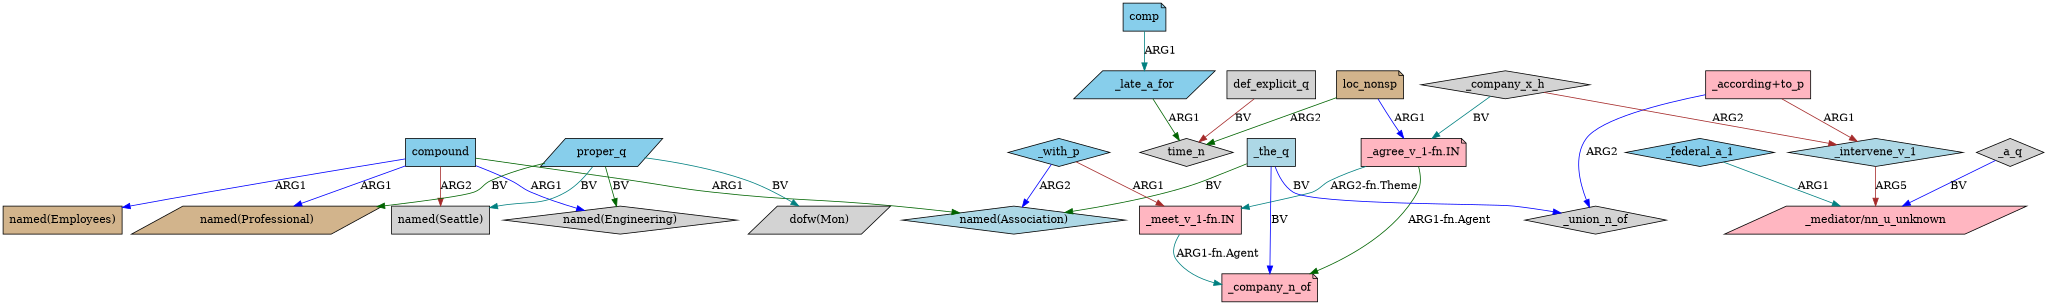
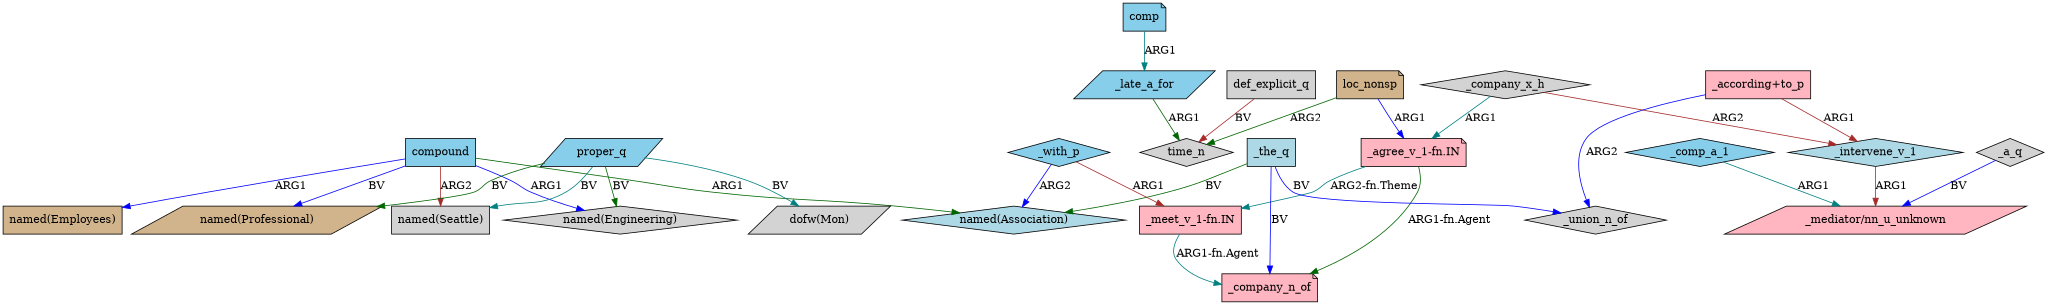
edge "_company_x_h" -> "_agree_v_1-fn.IN": label "BV" -> "ARG1"
node "_federal_a_1": label "_federal_a_1" -> "_comp_a_1"
edge "compound" -> "named(Professional)": label "ARG1" -> "BV"
edge "_intervene_v_1" -> "_mediator/nn_u_unknown": label "ARG5" -> "ARG1"
